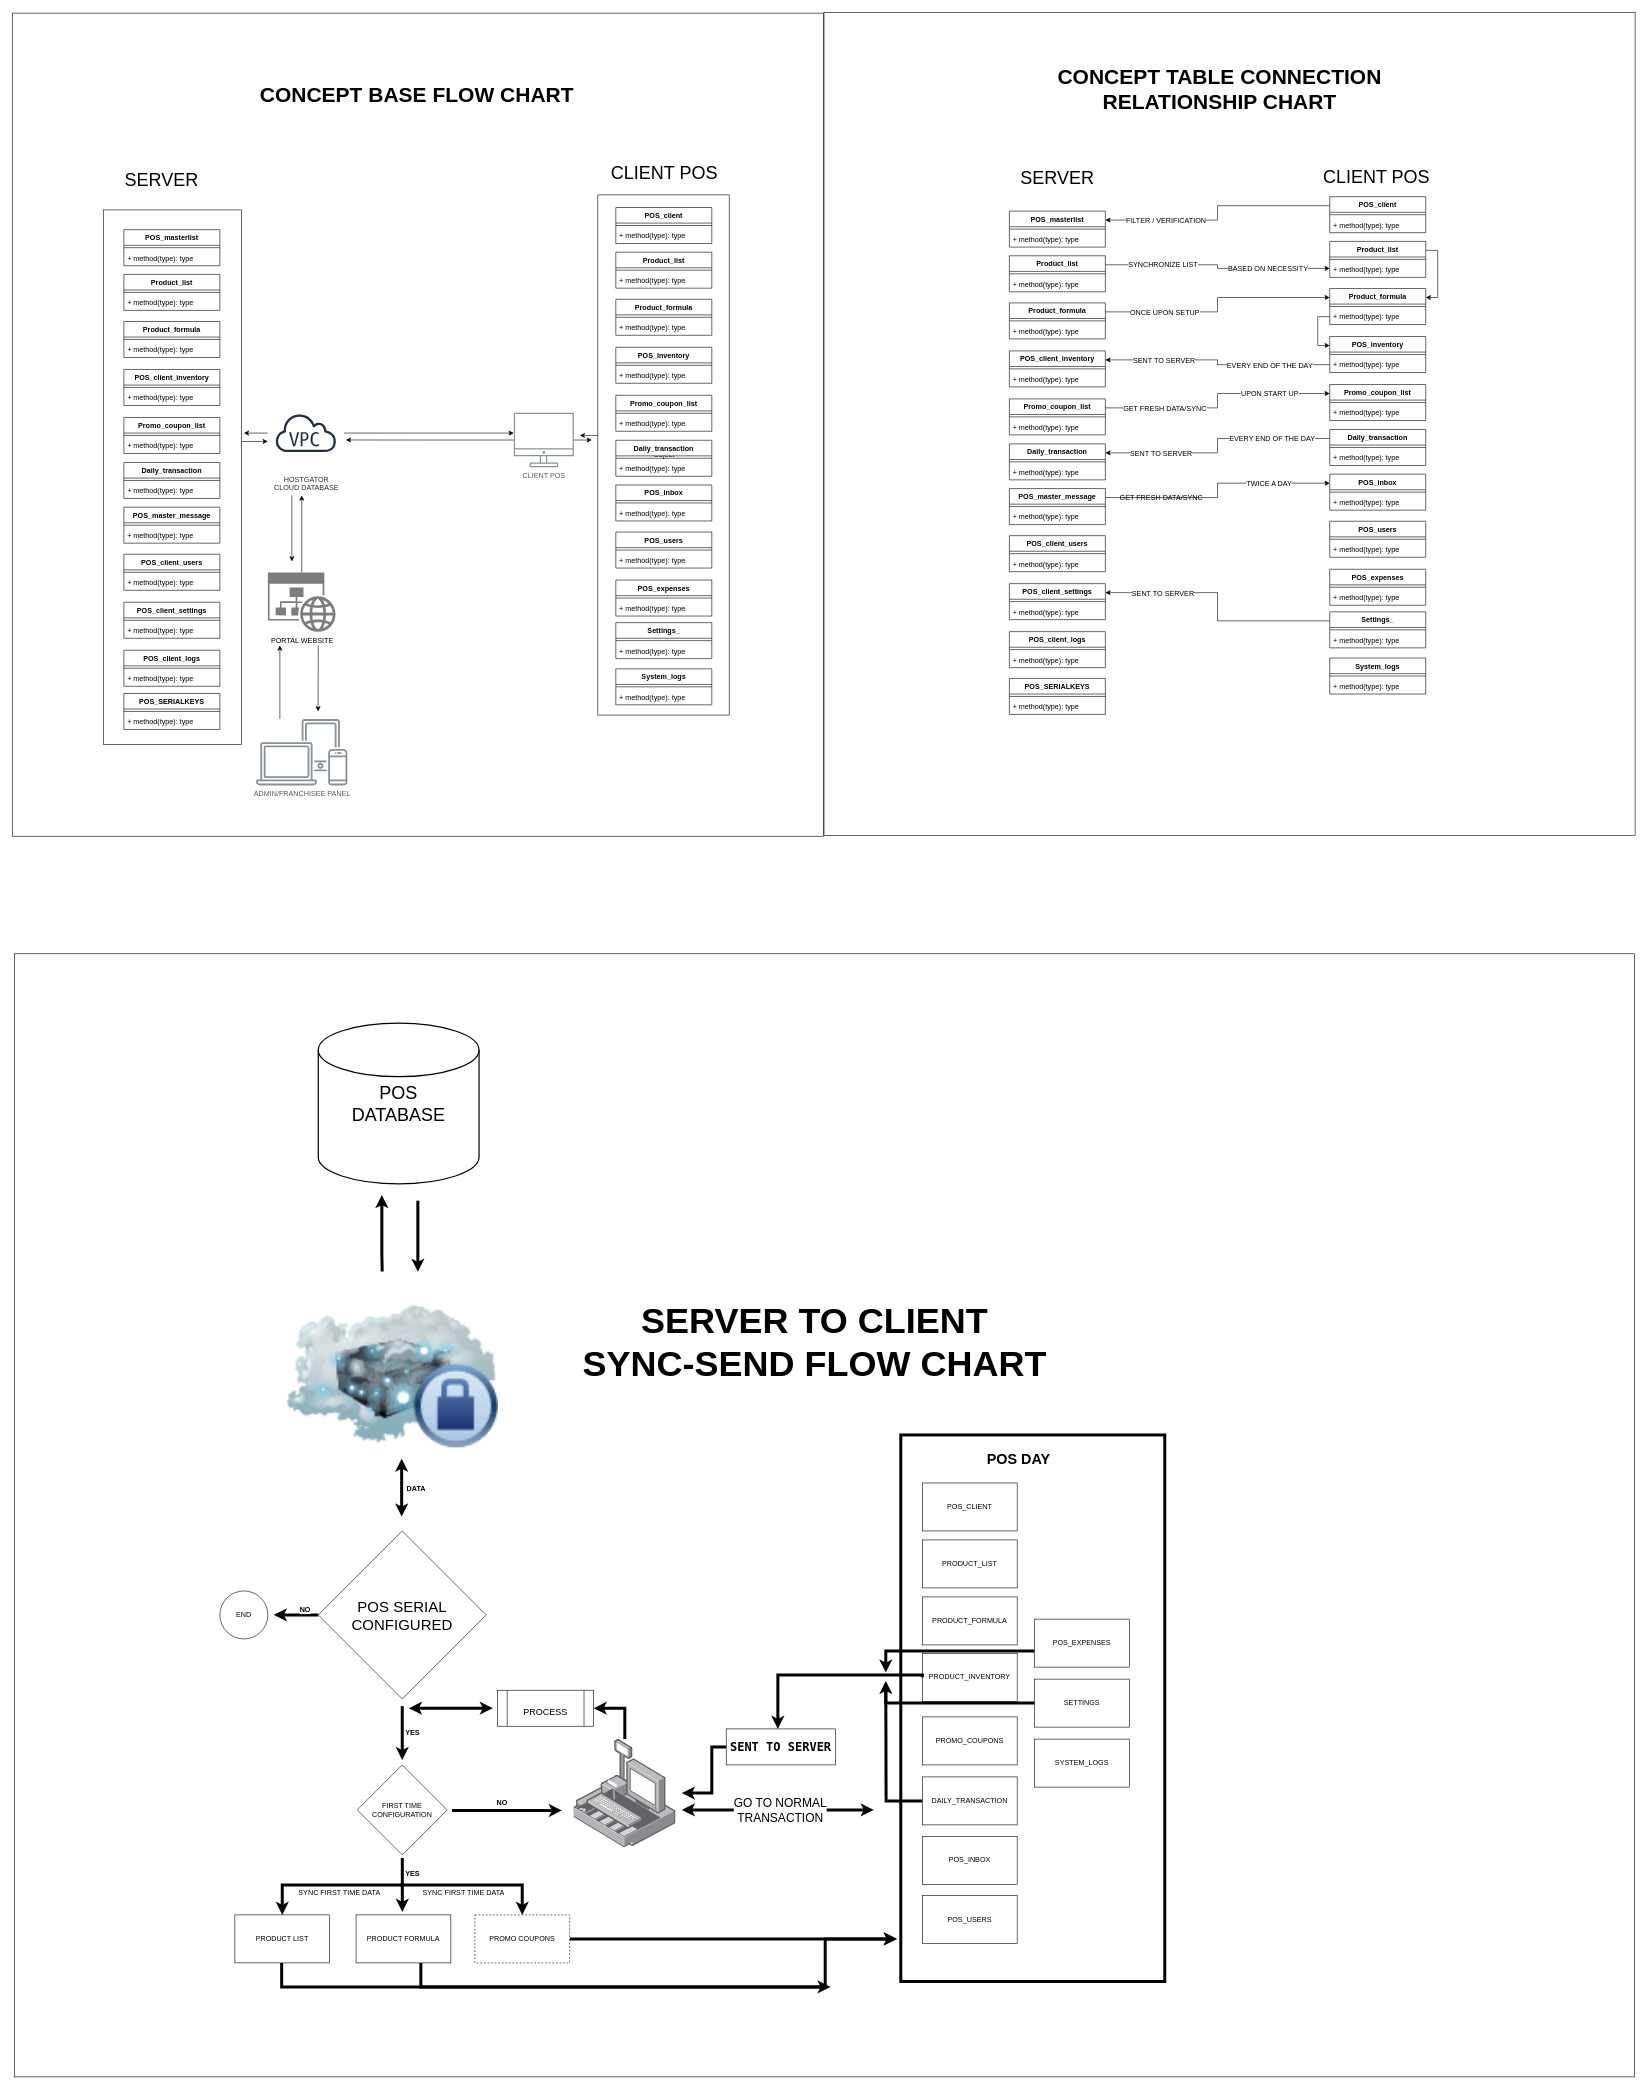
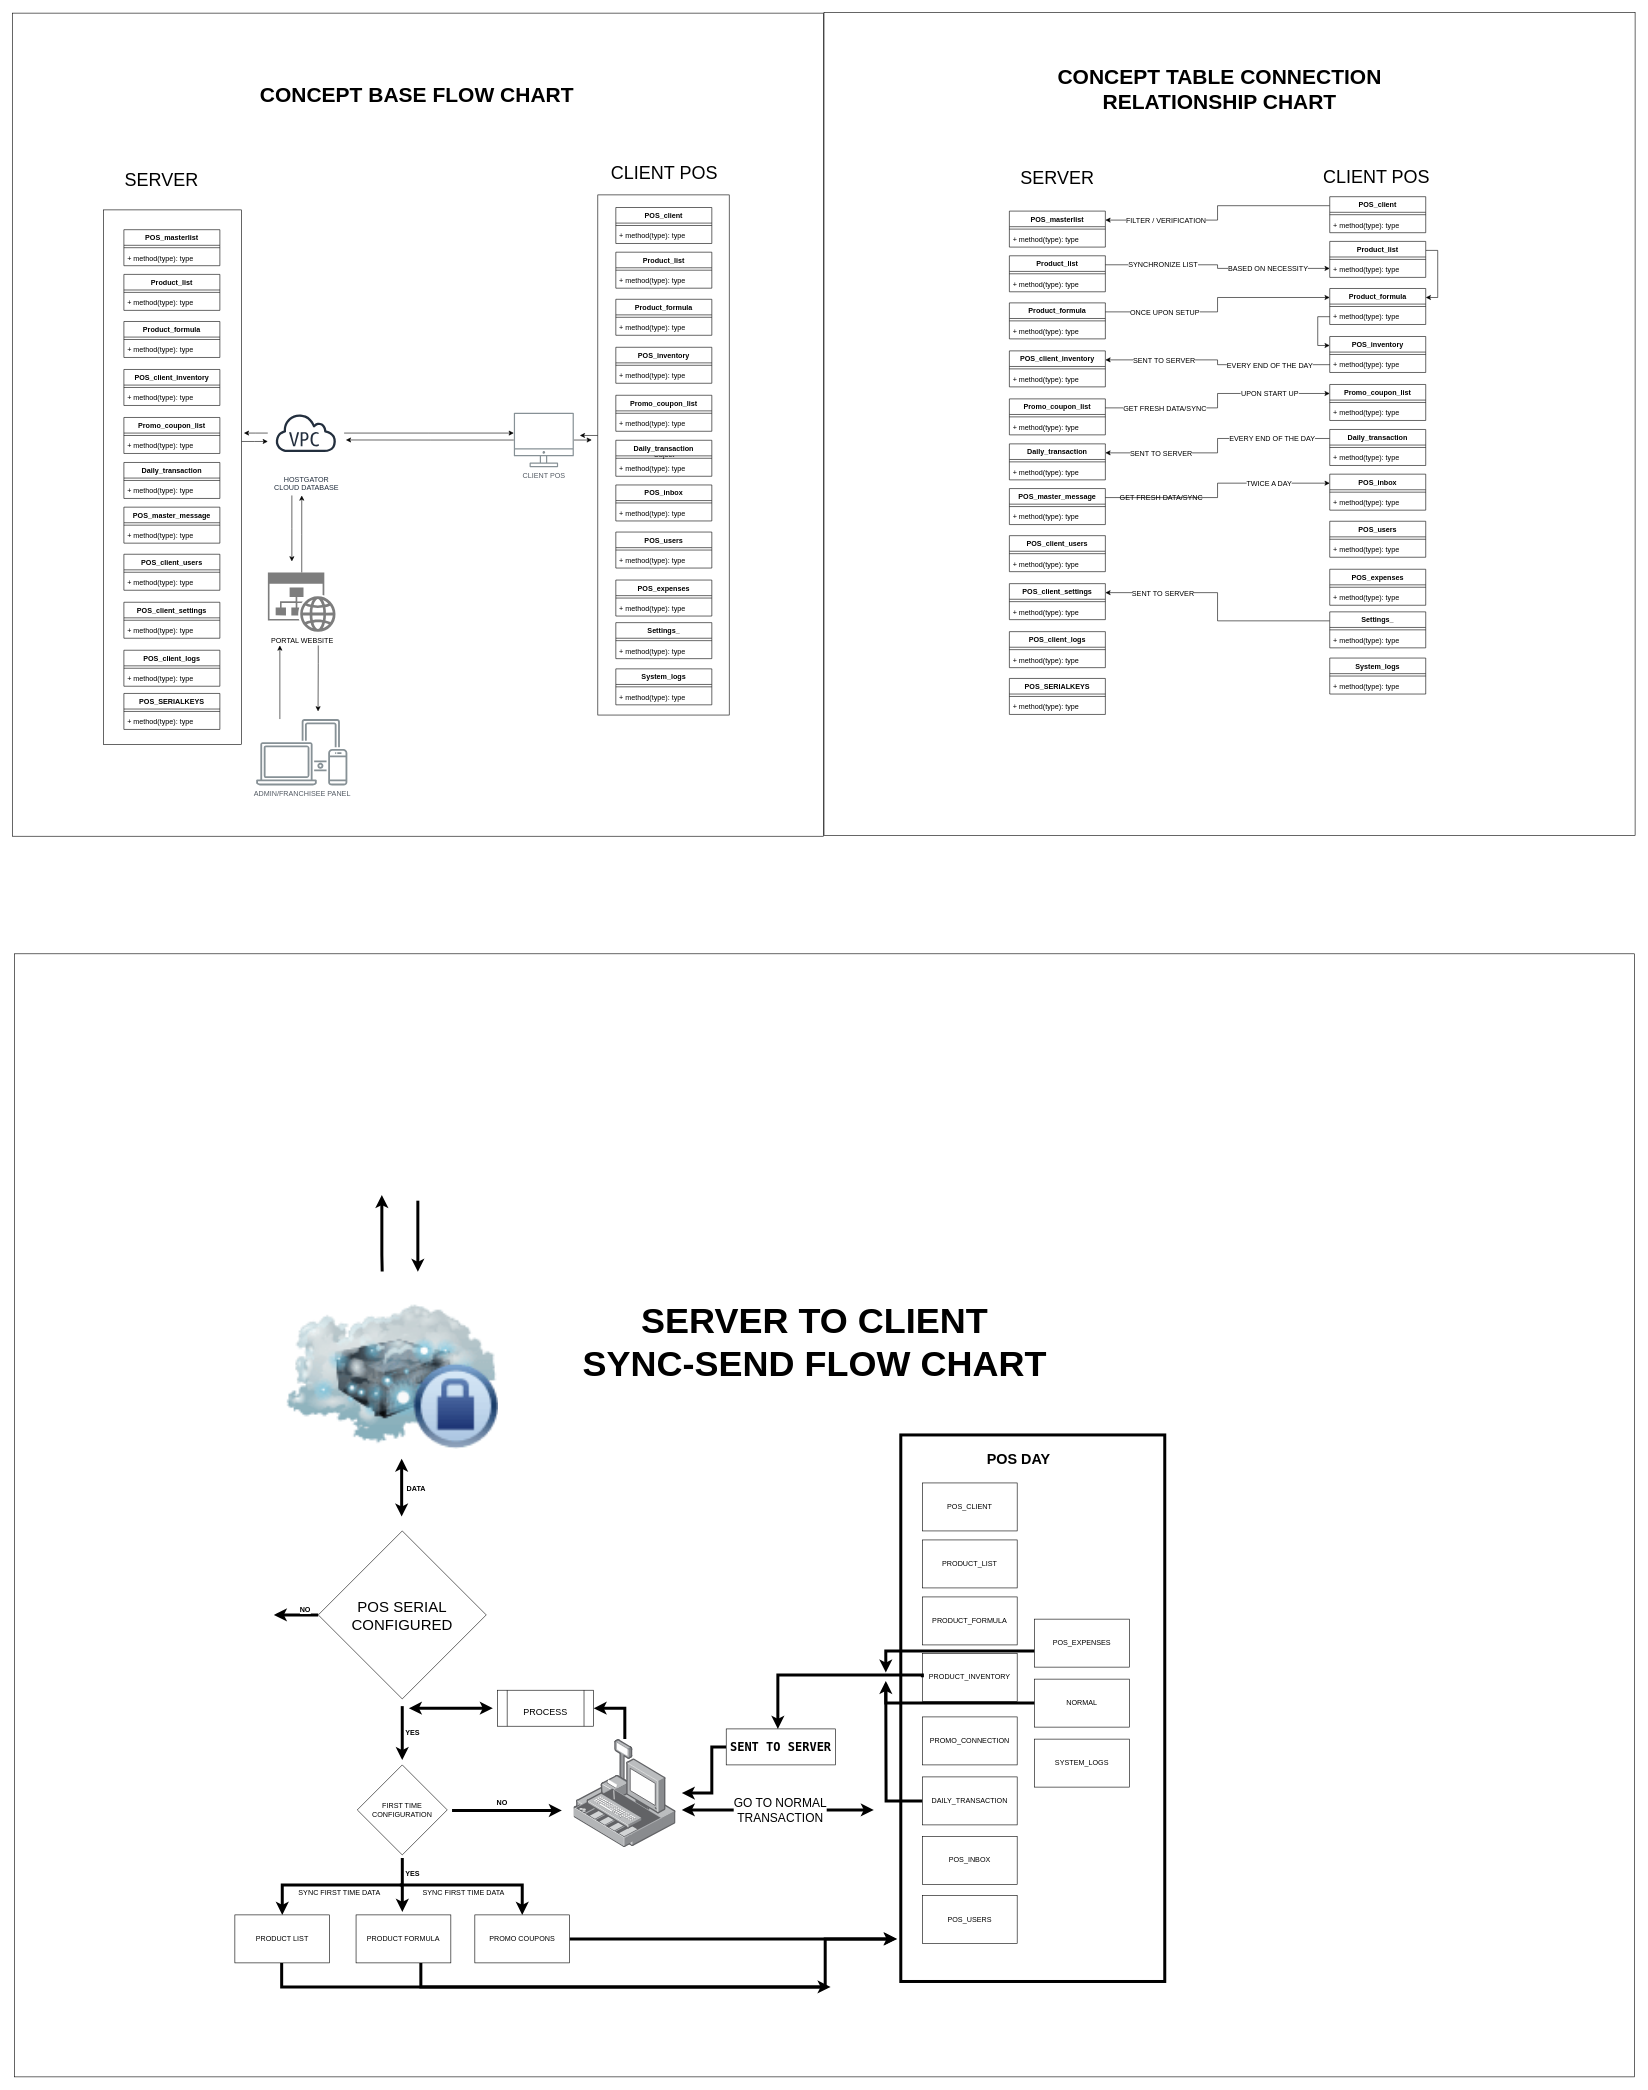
node "POS DATABASE": removed
node "END": removed
node "SETTINGS": label "SETTINGS" -> "NORMAL"
node "PROMO_COUPONS": label "PROMO_COUPONS" -> "PROMO_CONNECTION"
node "PROMO COUPONS": style dashed -> solid
